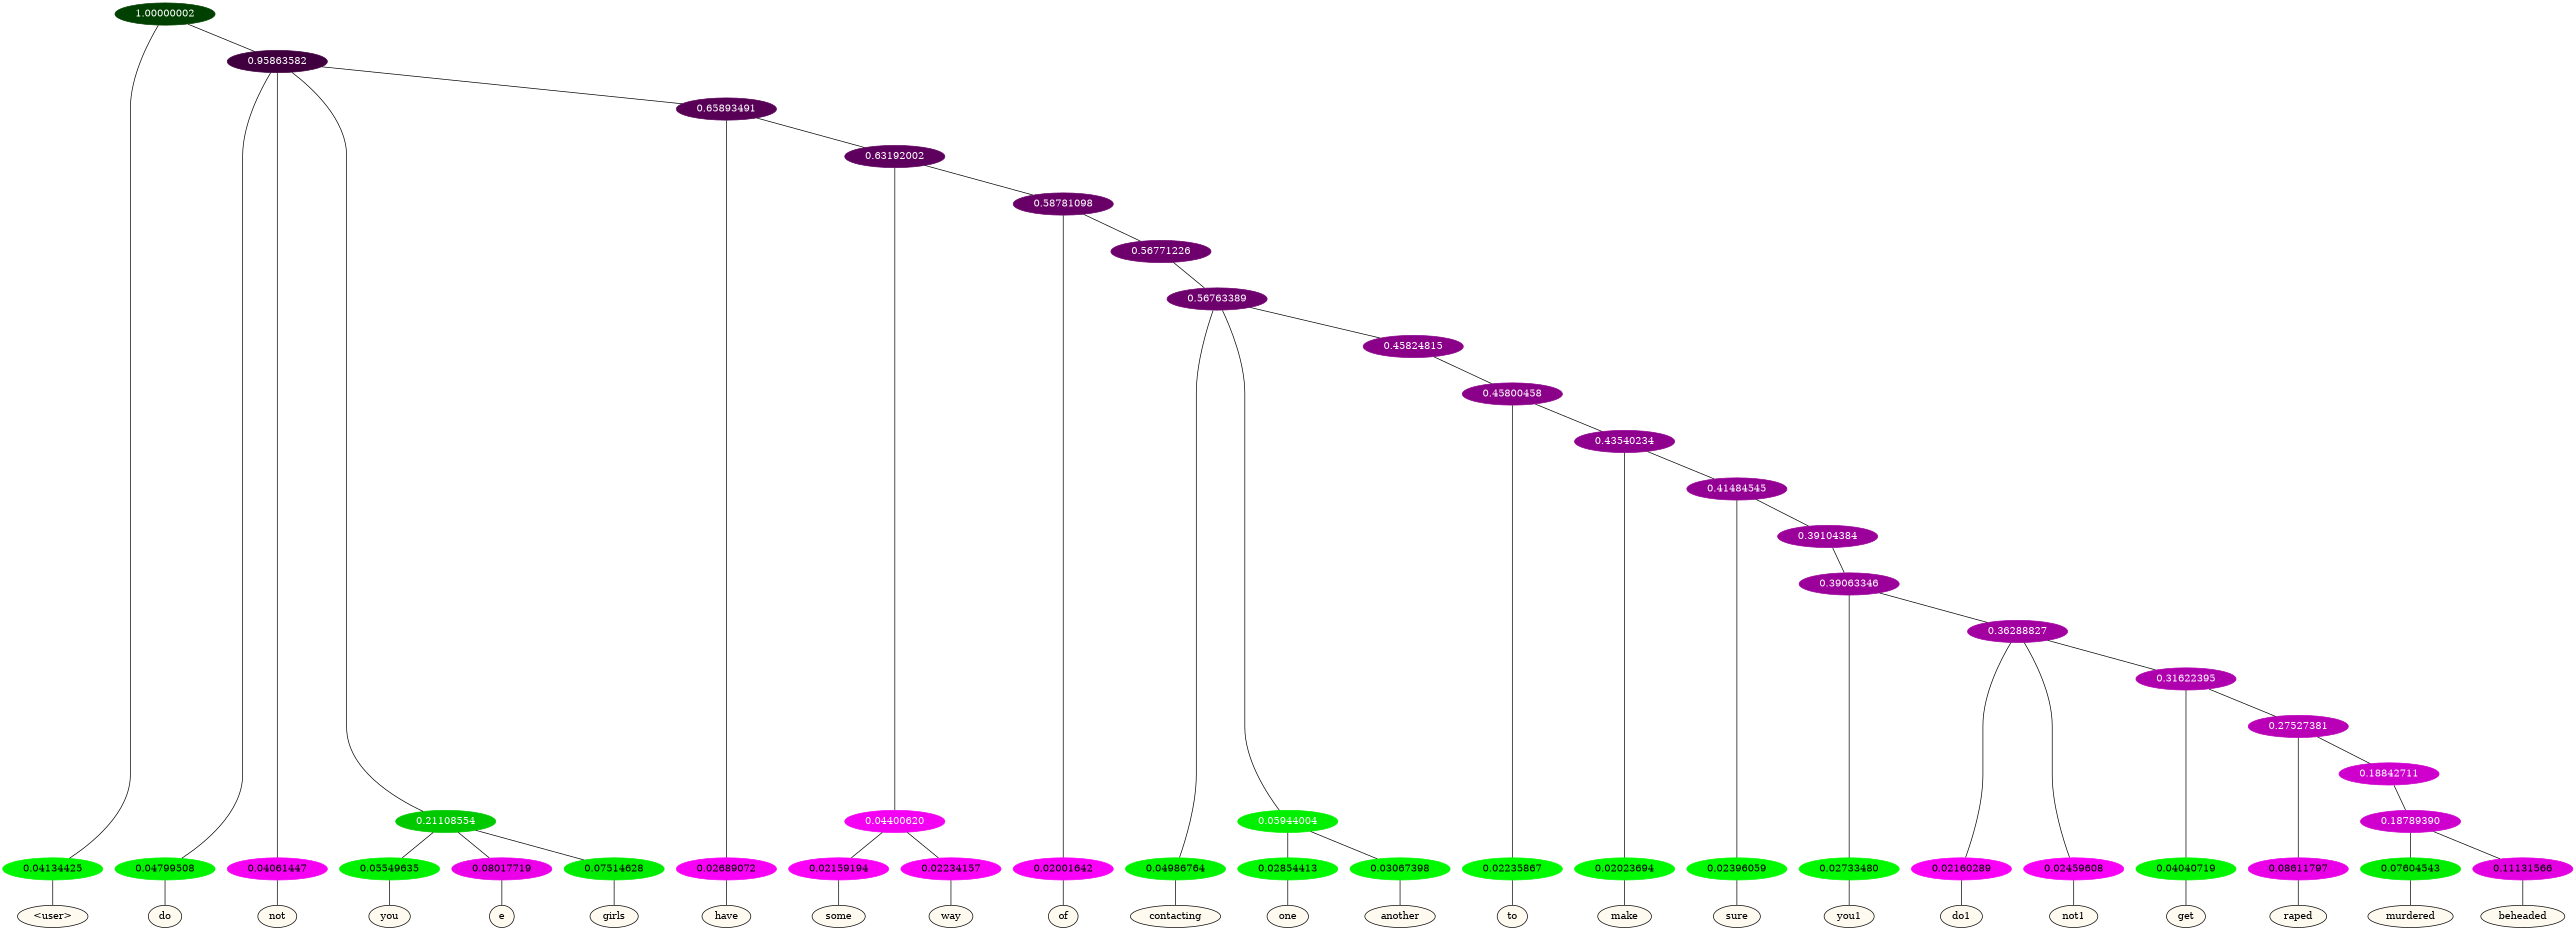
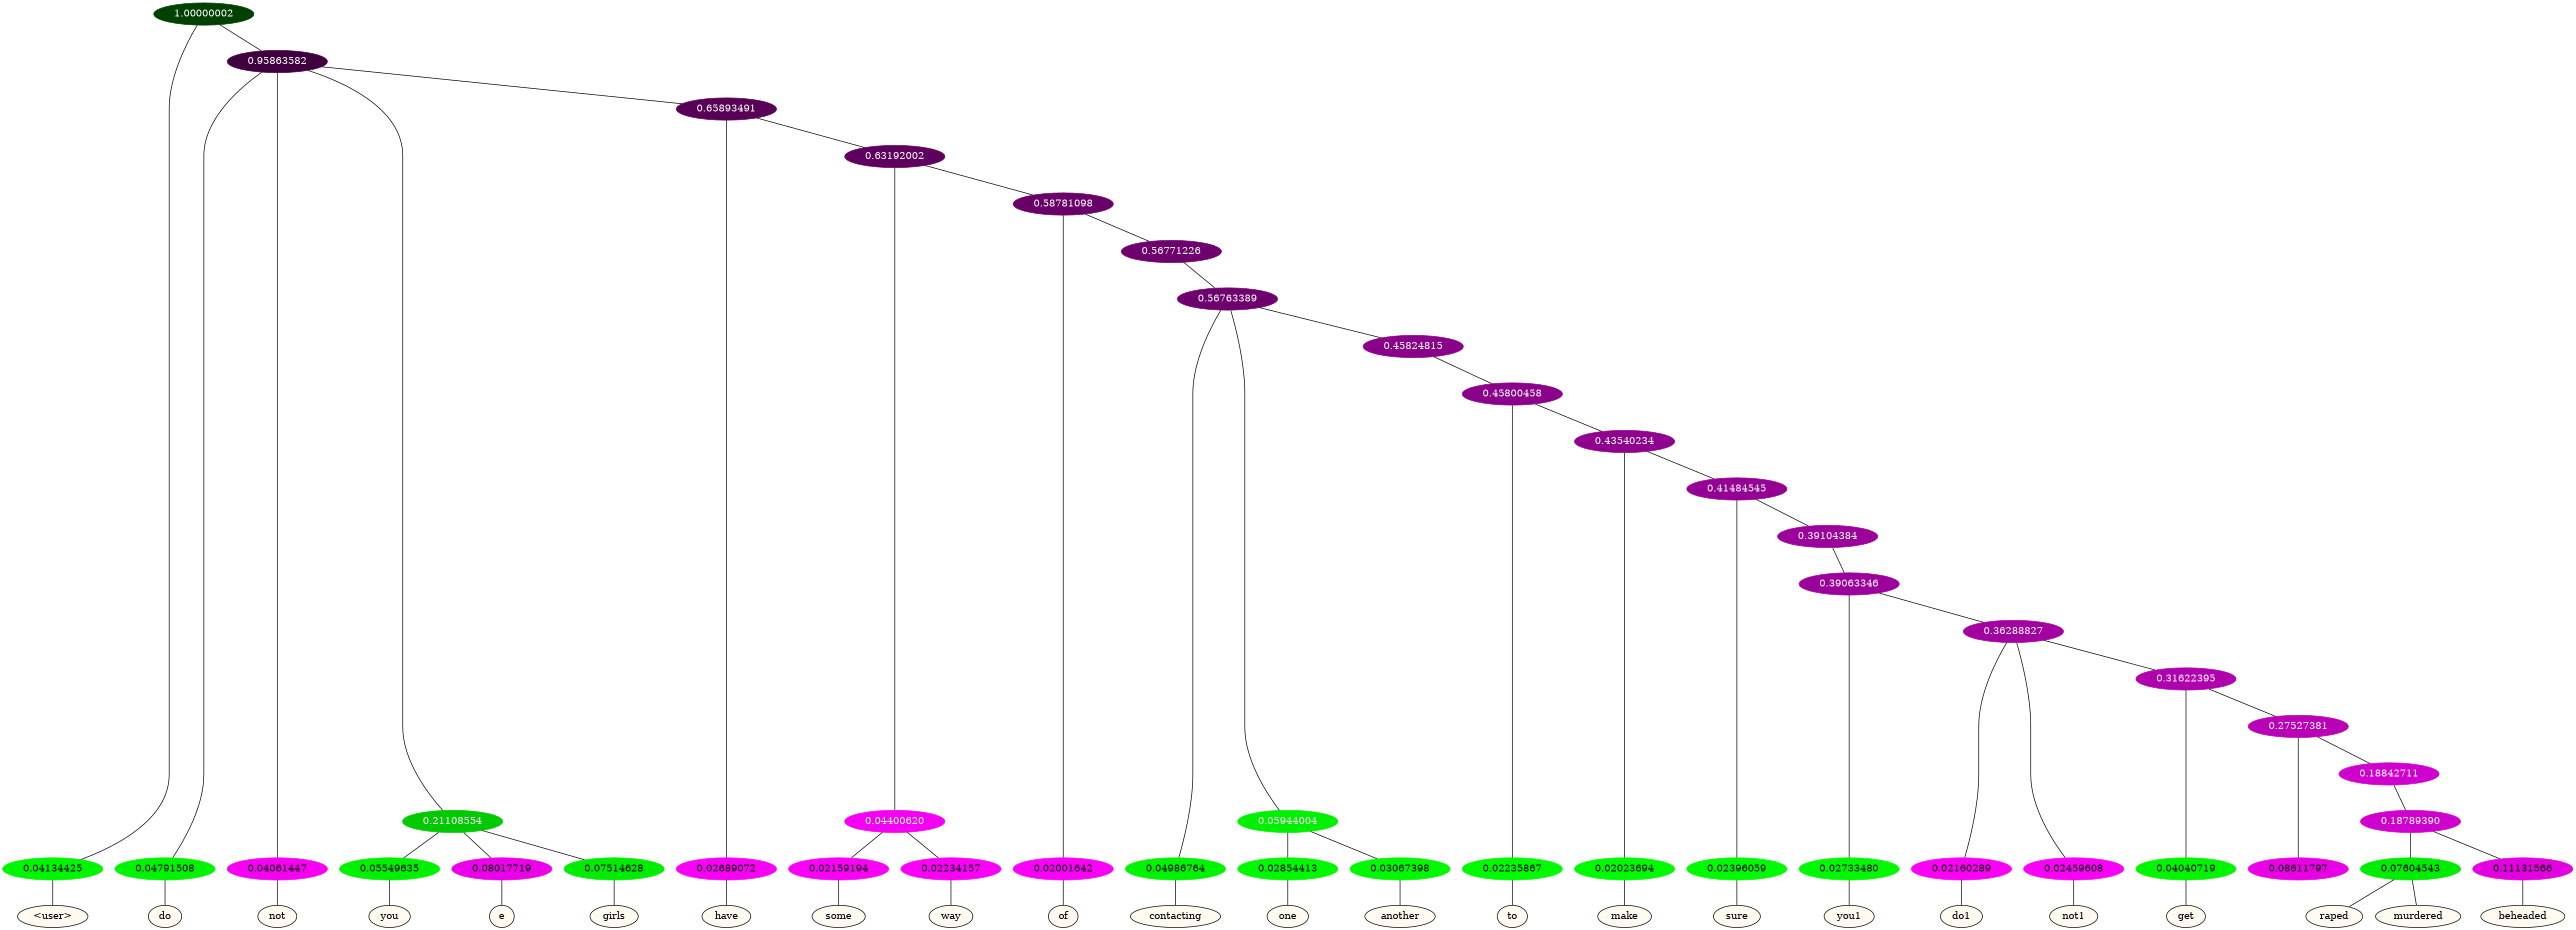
node "0.04799508": label "0.04799508" -> "0.04791508"
edge "0.08611797" -- "raped": now "0.07604543" -- "raped"
